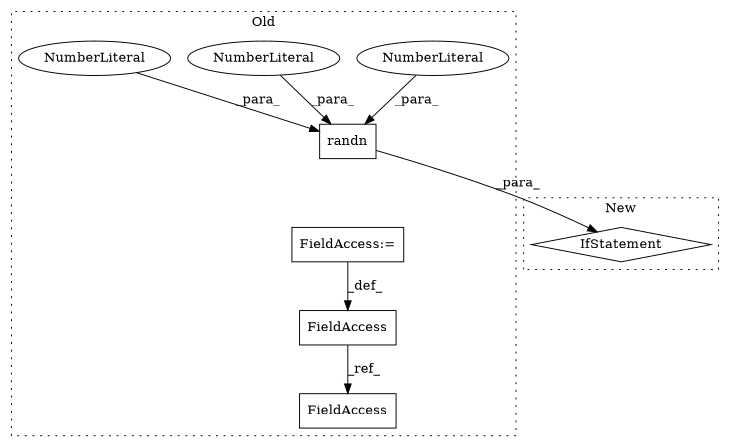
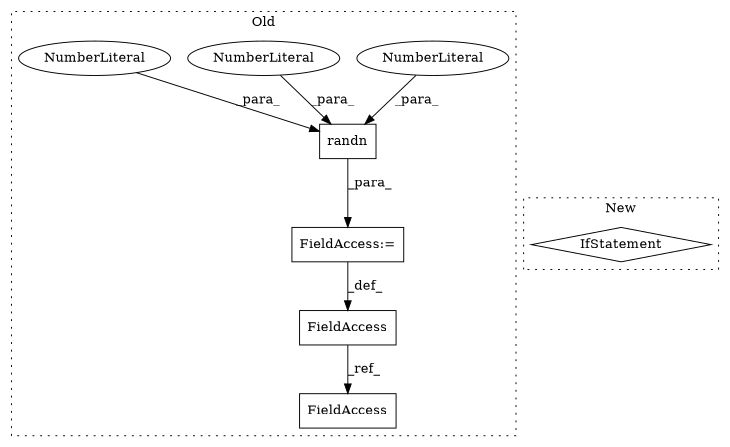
edge "randn" -> "IfStatement": now "randn" -> "FieldAccess:="
